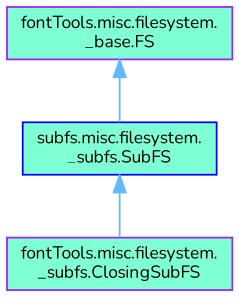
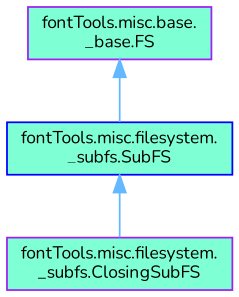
node "fontTools.misc.filesystem. _base.FS": label "fontTools.misc.filesystem. _base.FS" -> "fontTools.misc.base. _base.FS"
node "subfs.misc.filesystem. _subfs.SubFS": label "subfs.misc.filesystem. _subfs.SubFS" -> "fontTools.misc.filesystem. _subfs.SubFS"
